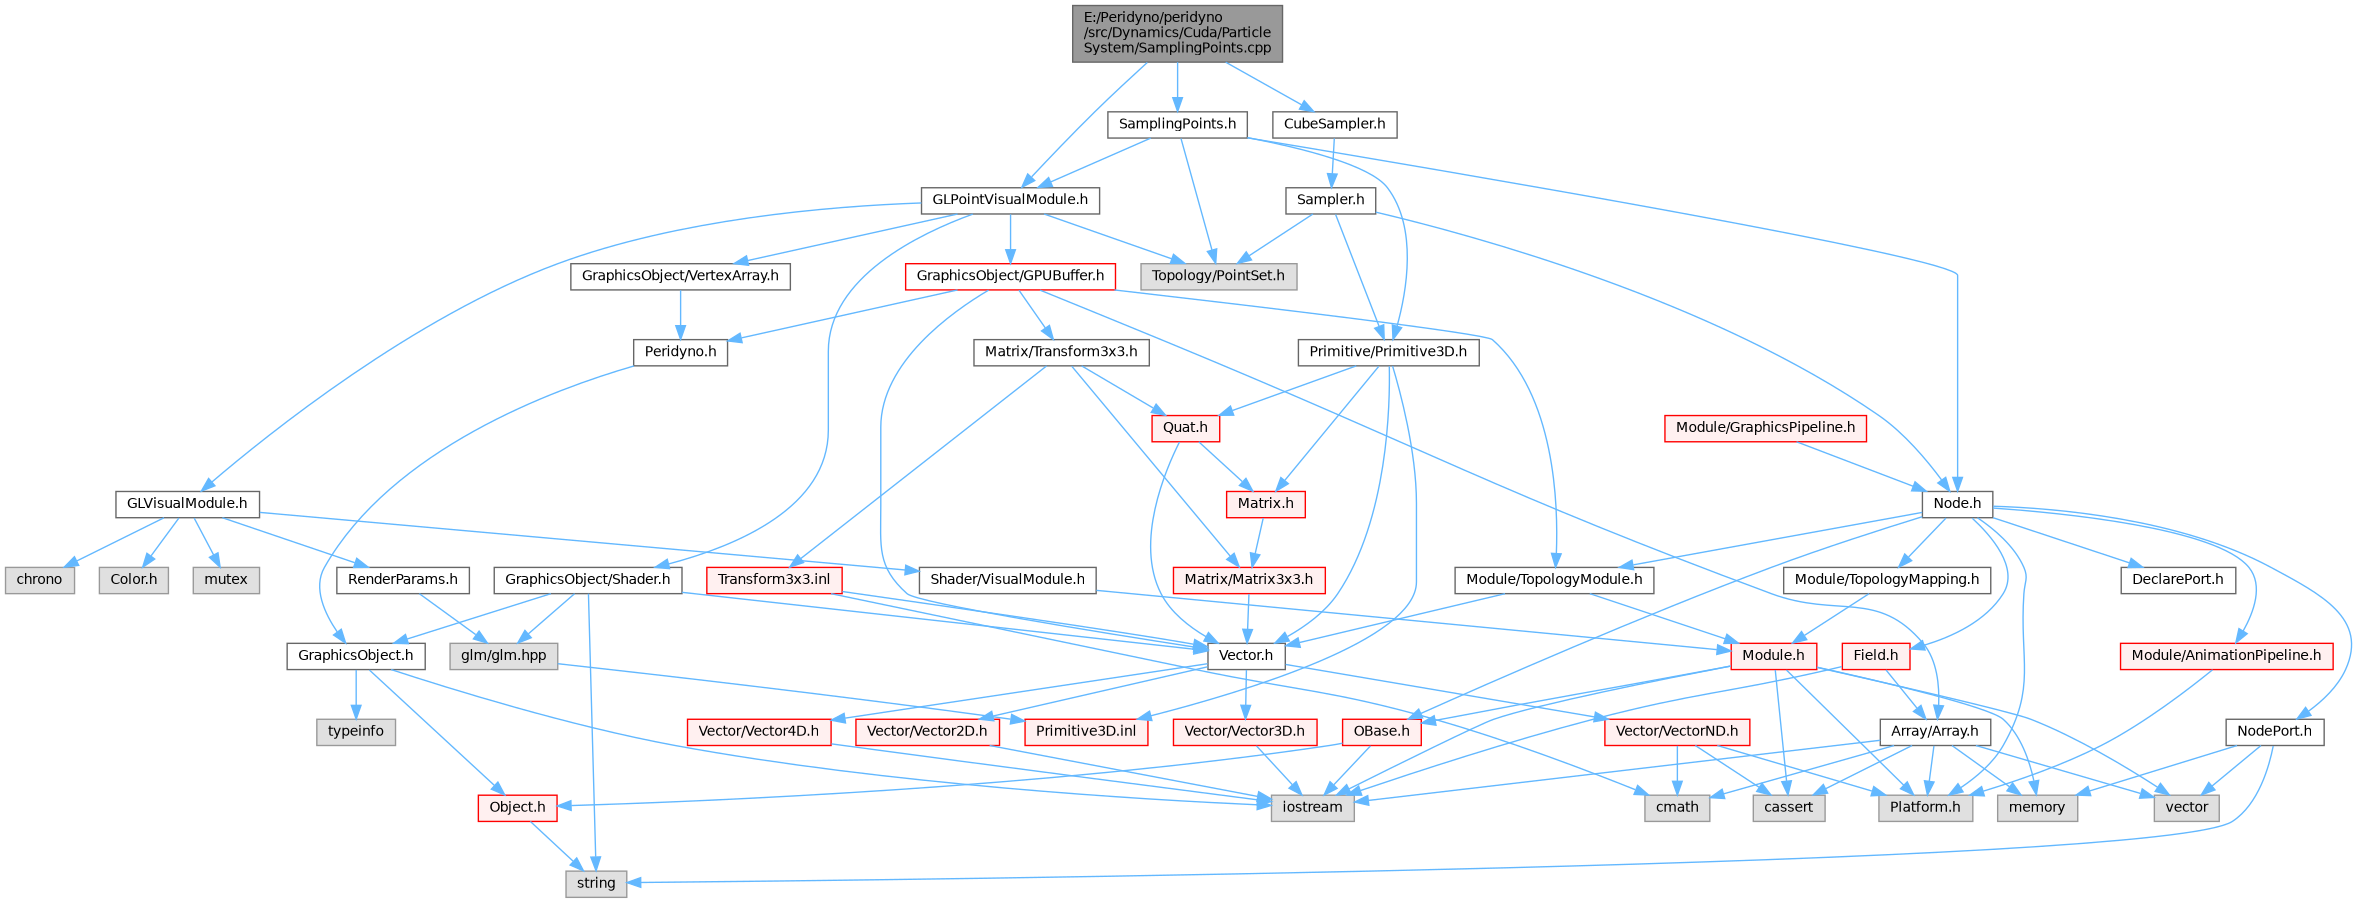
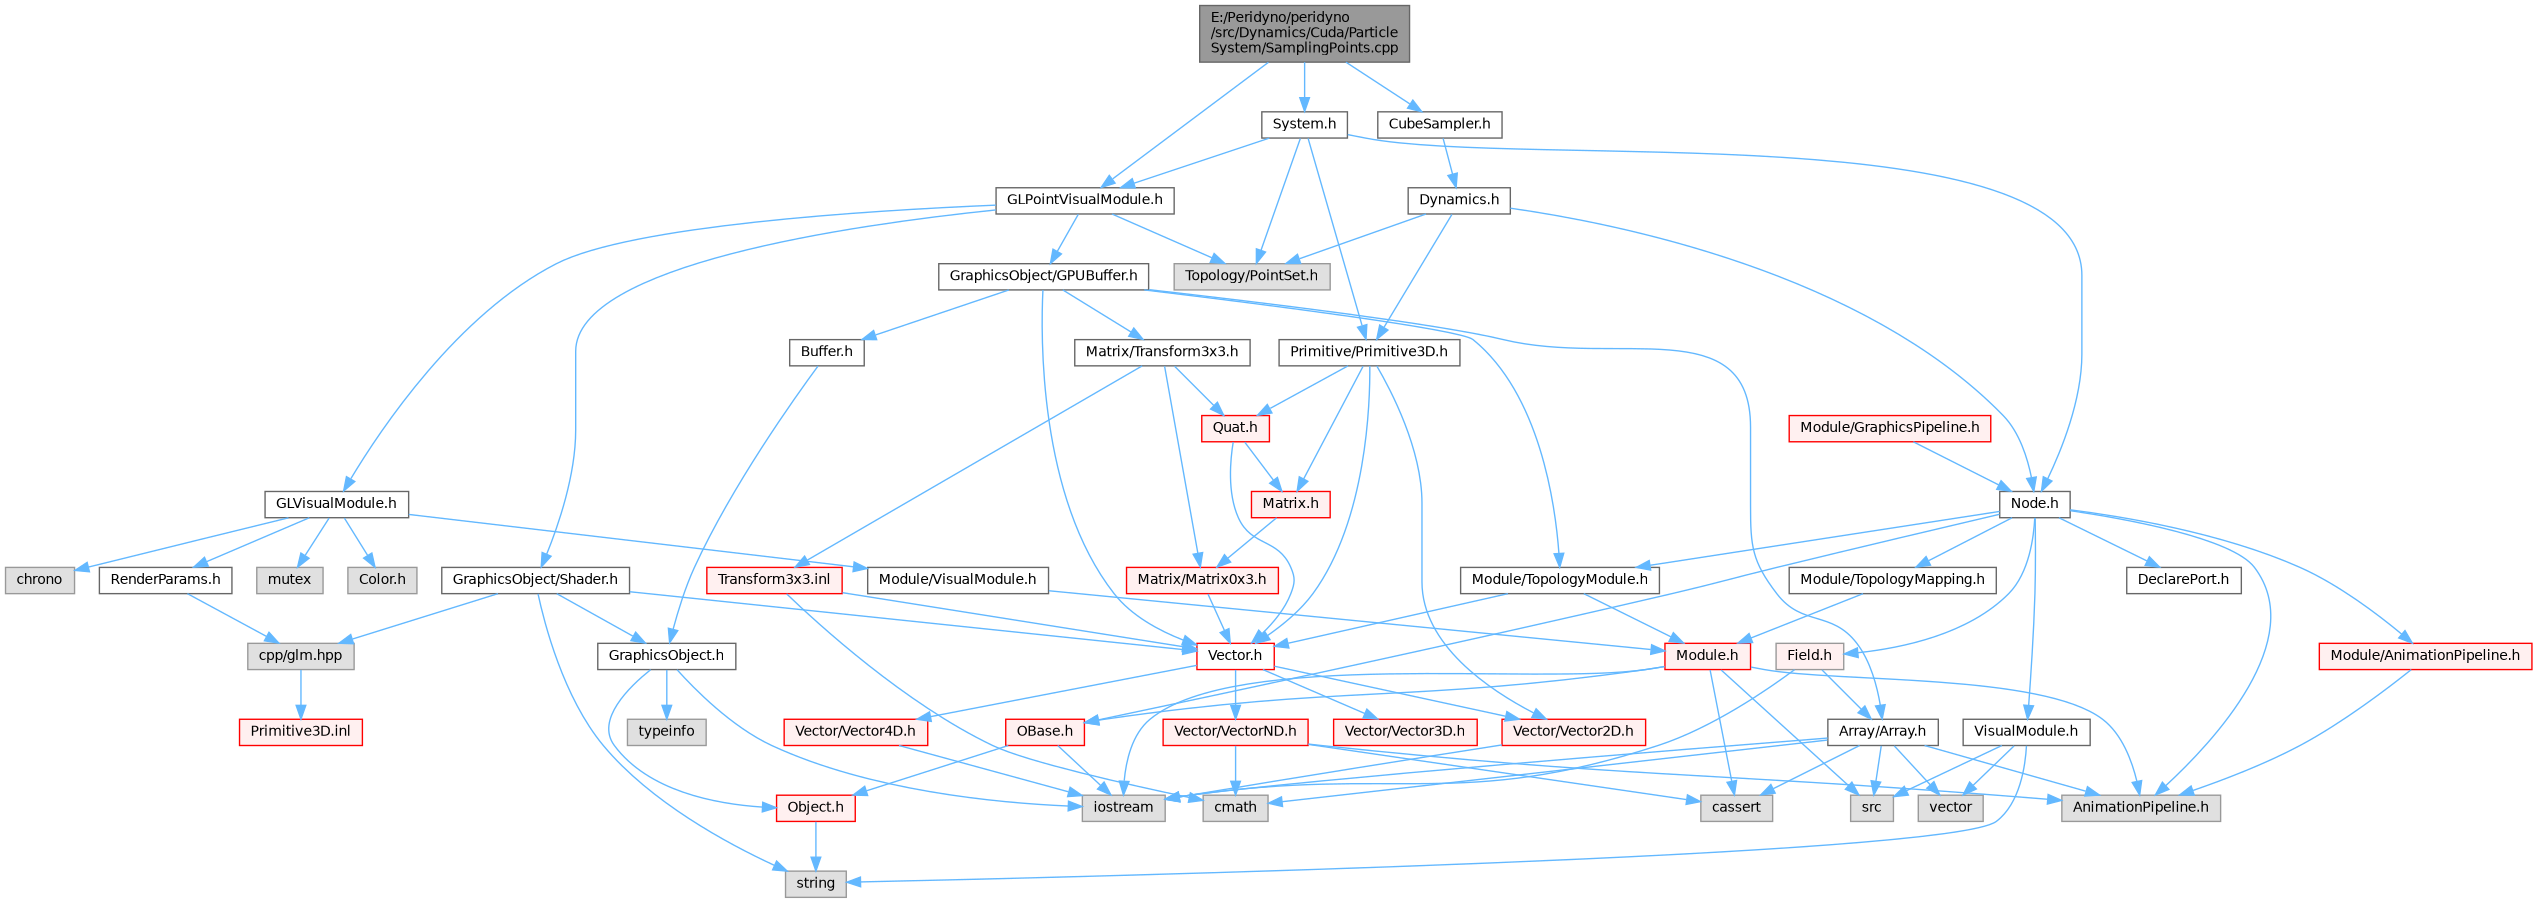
node "SamplingPoints.h": label "SamplingPoints.h" -> "System.h"
node "Sampler.h": label "Sampler.h" -> "Dynamics.h"
node "GraphicsObject/VertexArray.h": removed
node "GraphicsObject/GPUBuffer.h": color red -> grey40
node "Peridyno.h": label "Peridyno.h" -> "Buffer.h"
node "Shader/VisualModule.h": label "Shader/VisualModule.h" -> "Module/VisualModule.h"
node "Matrix/Matrix3x3.h": label "Matrix/Matrix3x3.h" -> "Matrix/Matrix0x3.h"
edge "Primitive/Primitive3D.h" -> "Primitive3D.inl": now "Primitive/Primitive3D.h" -> "Vector/Vector2D.h"
node "glm/glm.hpp": label "glm/glm.hpp" -> "cpp/glm.hpp"
node "Vector.h": color grey40 -> red
node "Field.h": color red -> grey60
edge "Module.h" -> "vector": removed
node "NodePort.h": label "NodePort.h" -> "VisualModule.h"
edge "Vector/Vector3D.h" -> "iostream": removed
node "Platform.h": label "Platform.h" -> "AnimationPipeline.h"
node "memory": label "memory" -> "src"
